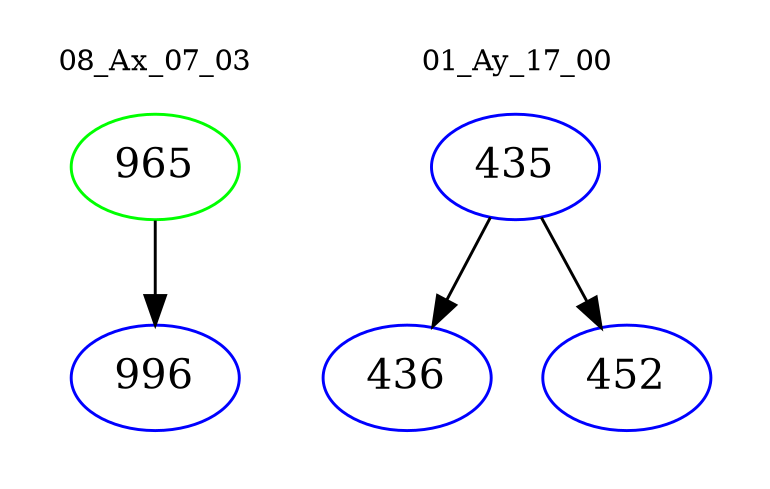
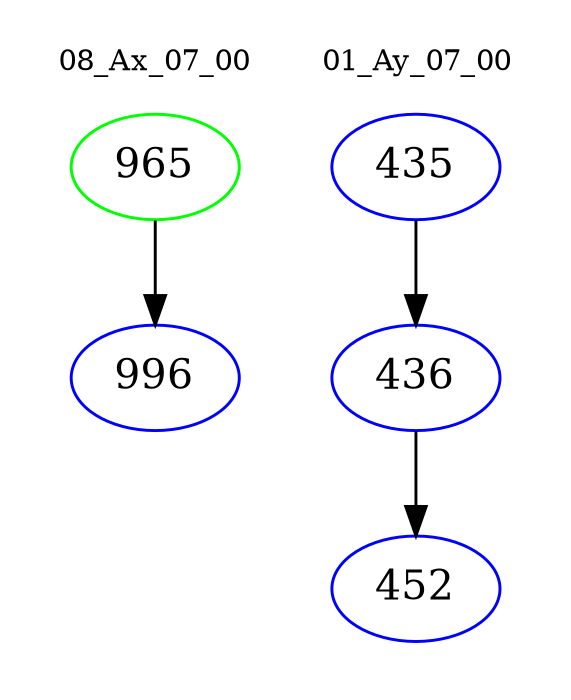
cluster "08_Ax_07_03": label "08_Ax_07_03" -> "08_Ax_07_00"
cluster "01_Ay_17_00": label "01_Ay_17_00" -> "01_Ay_07_00"
edge "435" -> "452": now "436" -> "452"
